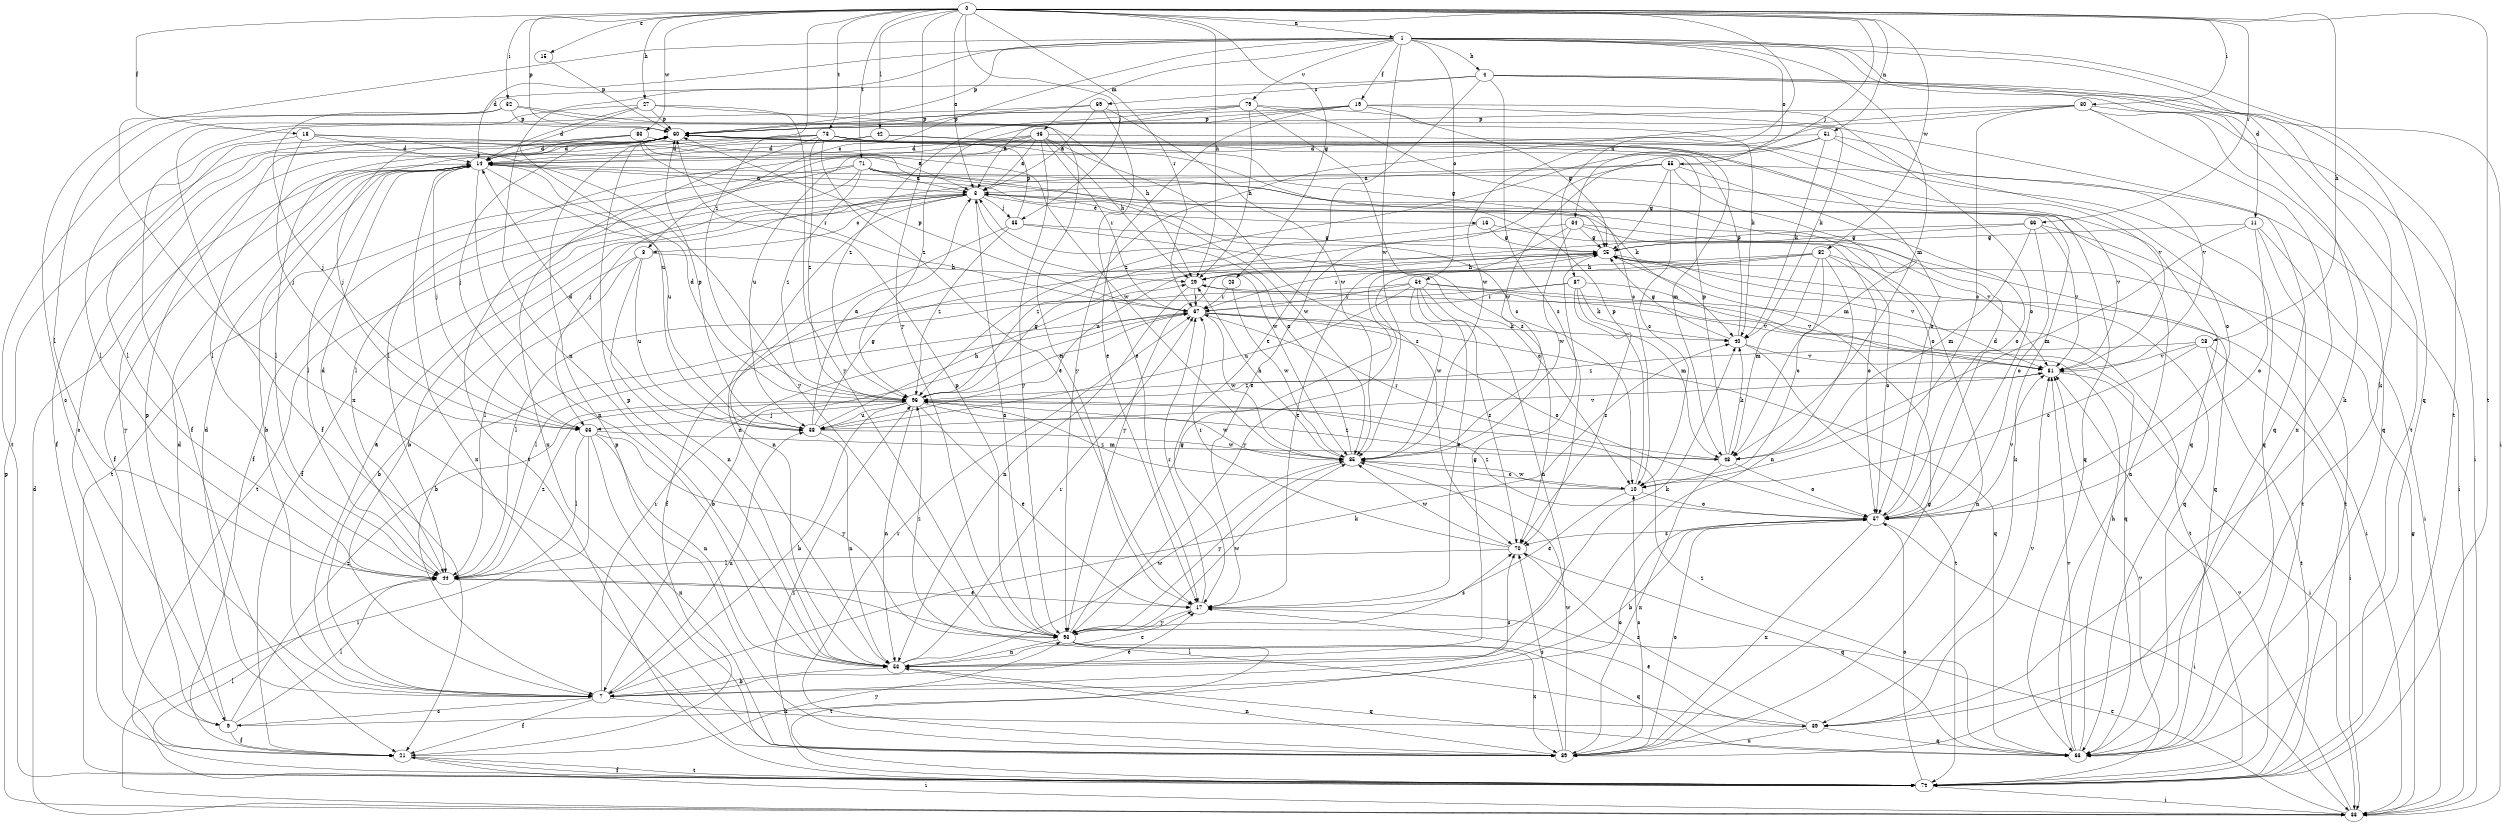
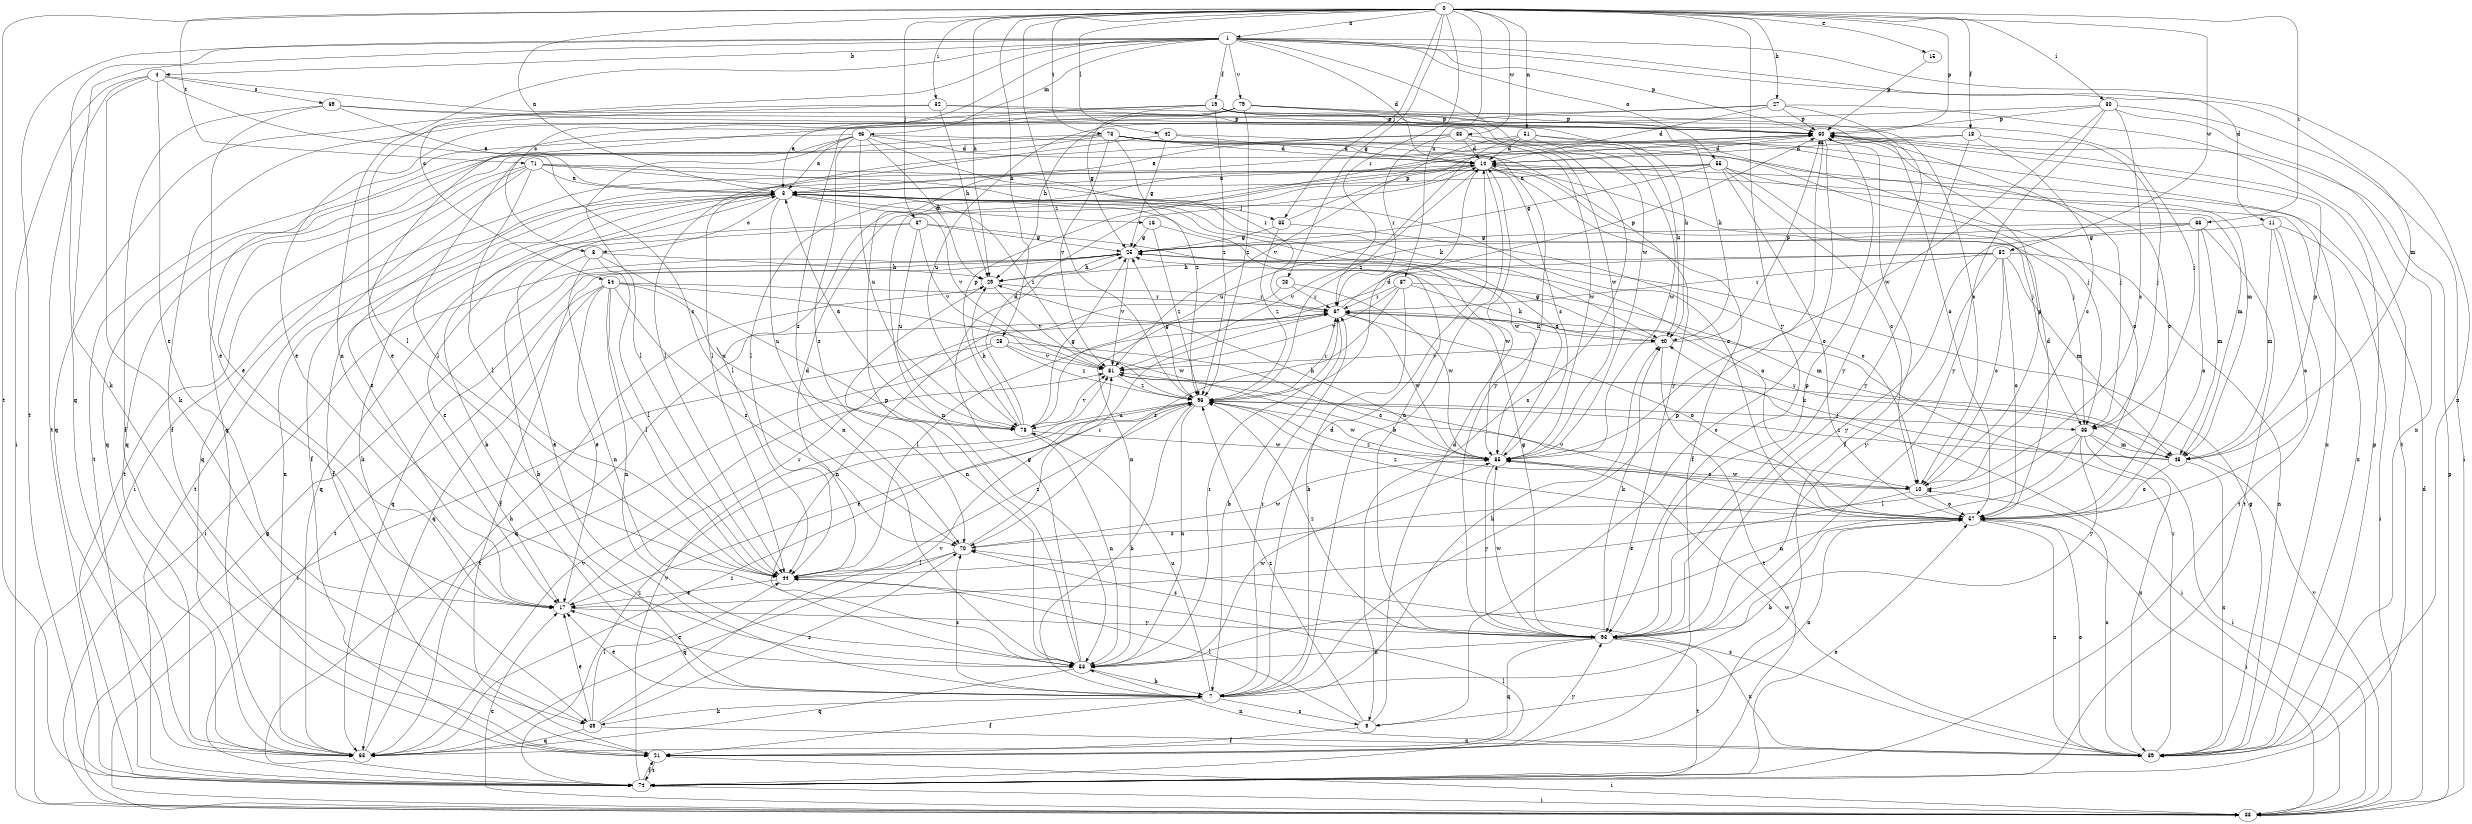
edge "73" -> "9": now "73" -> "93"
node "34": label "34" -> "37"
edge "14" -> "85": label "w" -> "s"
edge "35" -> "53": now "23" -> "53"
node "38": label "38" -> "78"
